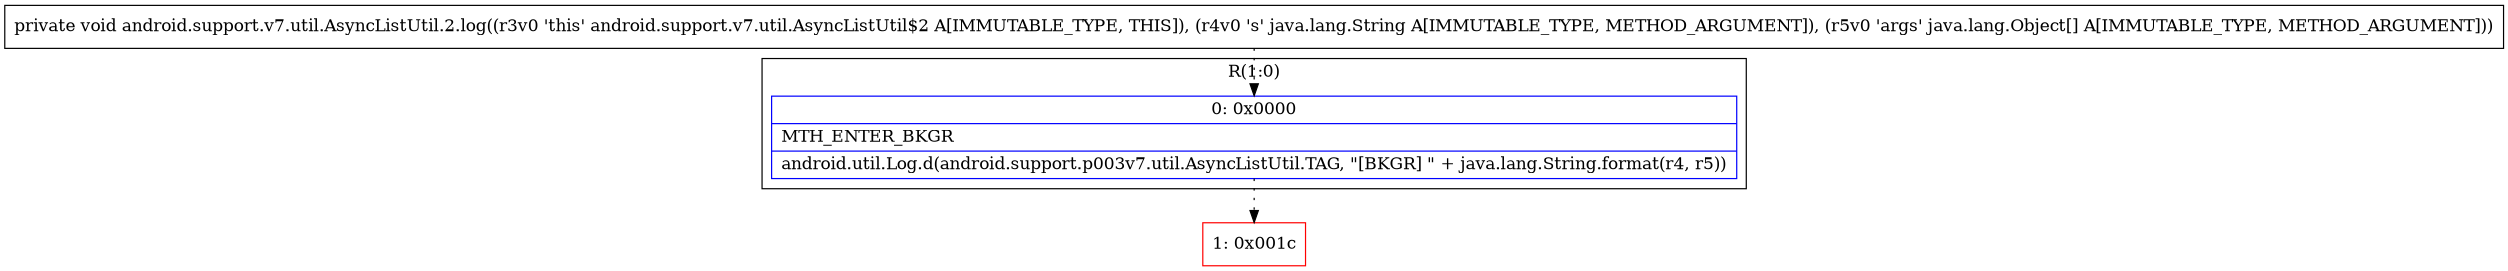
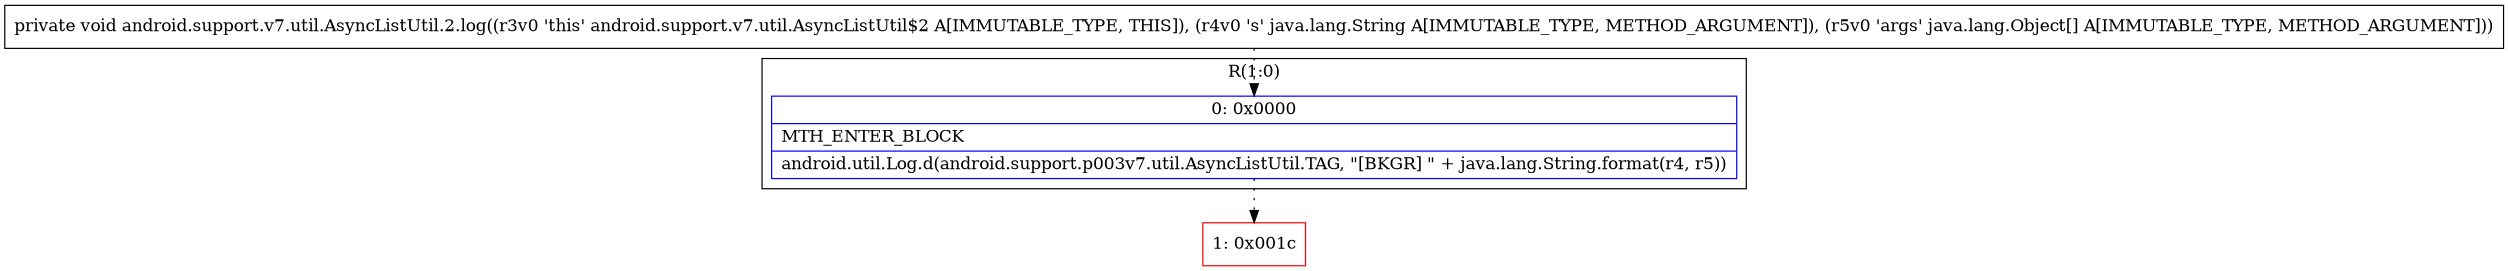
node "0: 0x0000": text "MTH_ENTER_BKGR" -> "MTH_ENTER_BLOCK"
